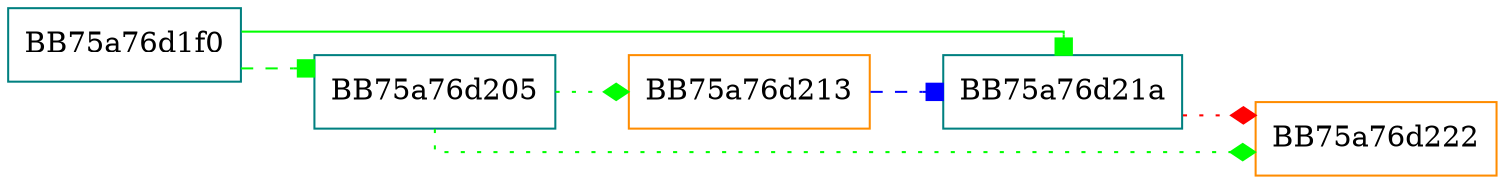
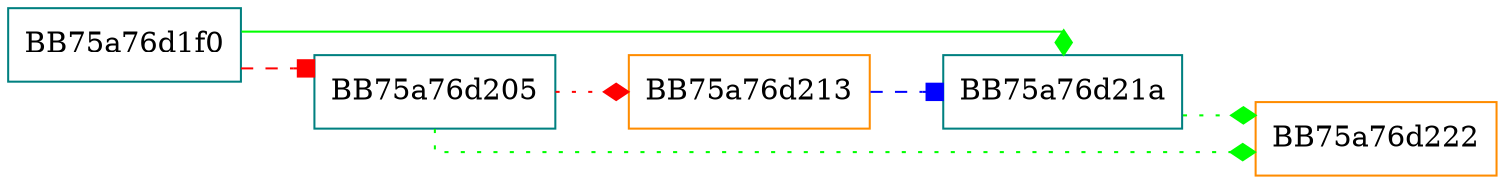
edge "BB75a76d1f0" -> "BB75a76d21a": arrowhead box -> diamond
edge "BB75a76d1f0" -> "BB75a76d205": color green -> red
edge "BB75a76d205" -> "BB75a76d213": color green -> red
edge "BB75a76d21a" -> "BB75a76d222": color red -> green
